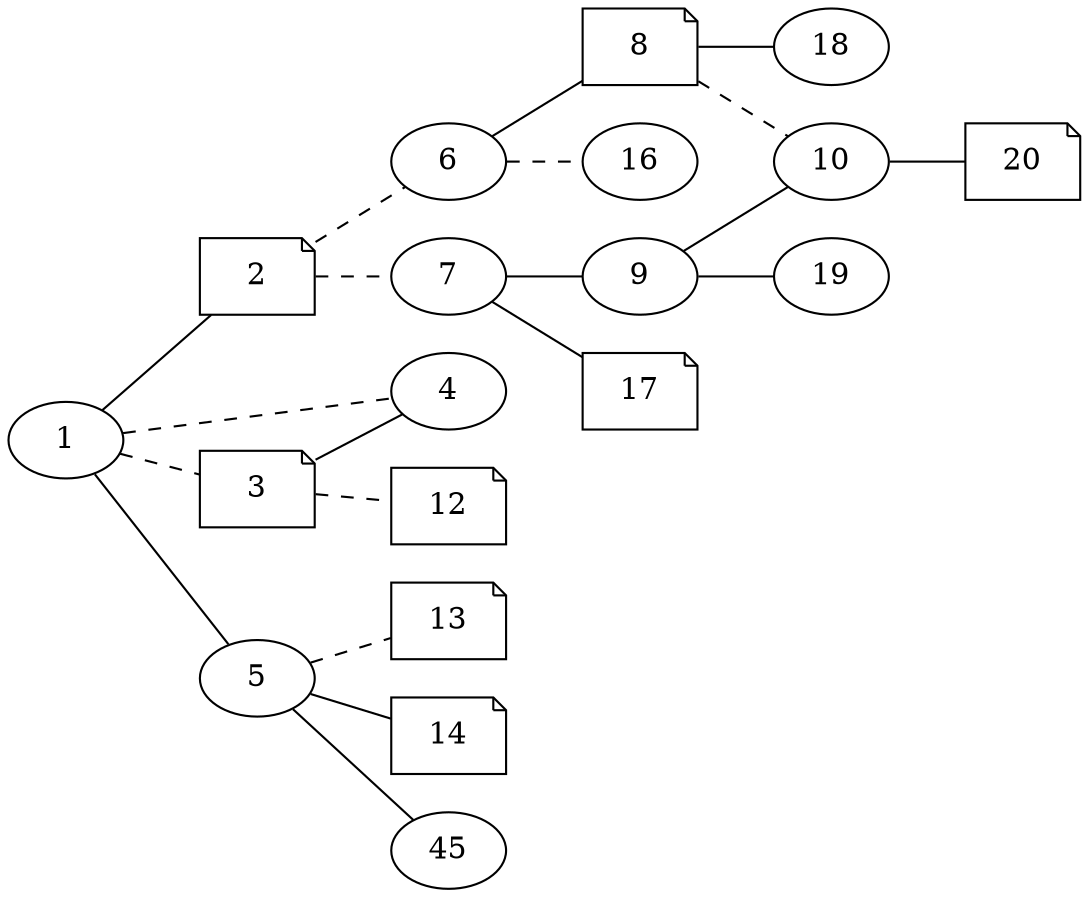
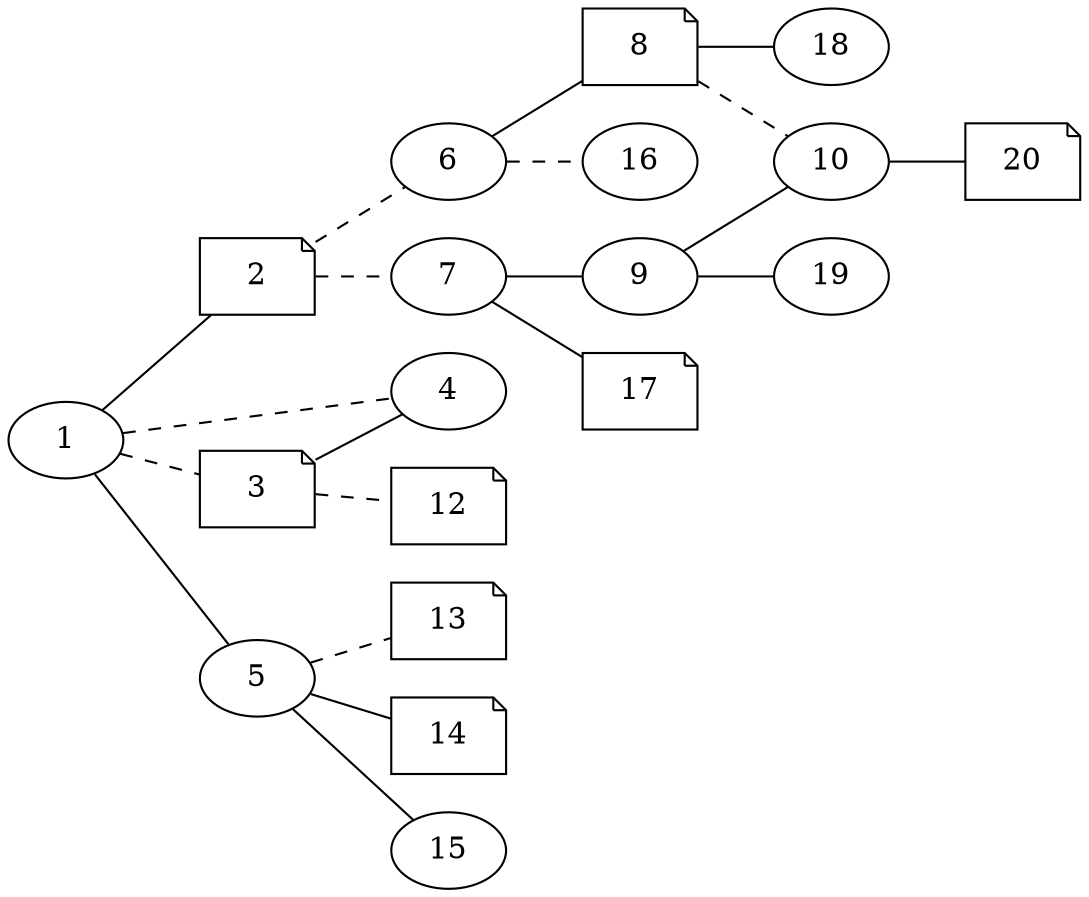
node "45": label "45" -> "15"
